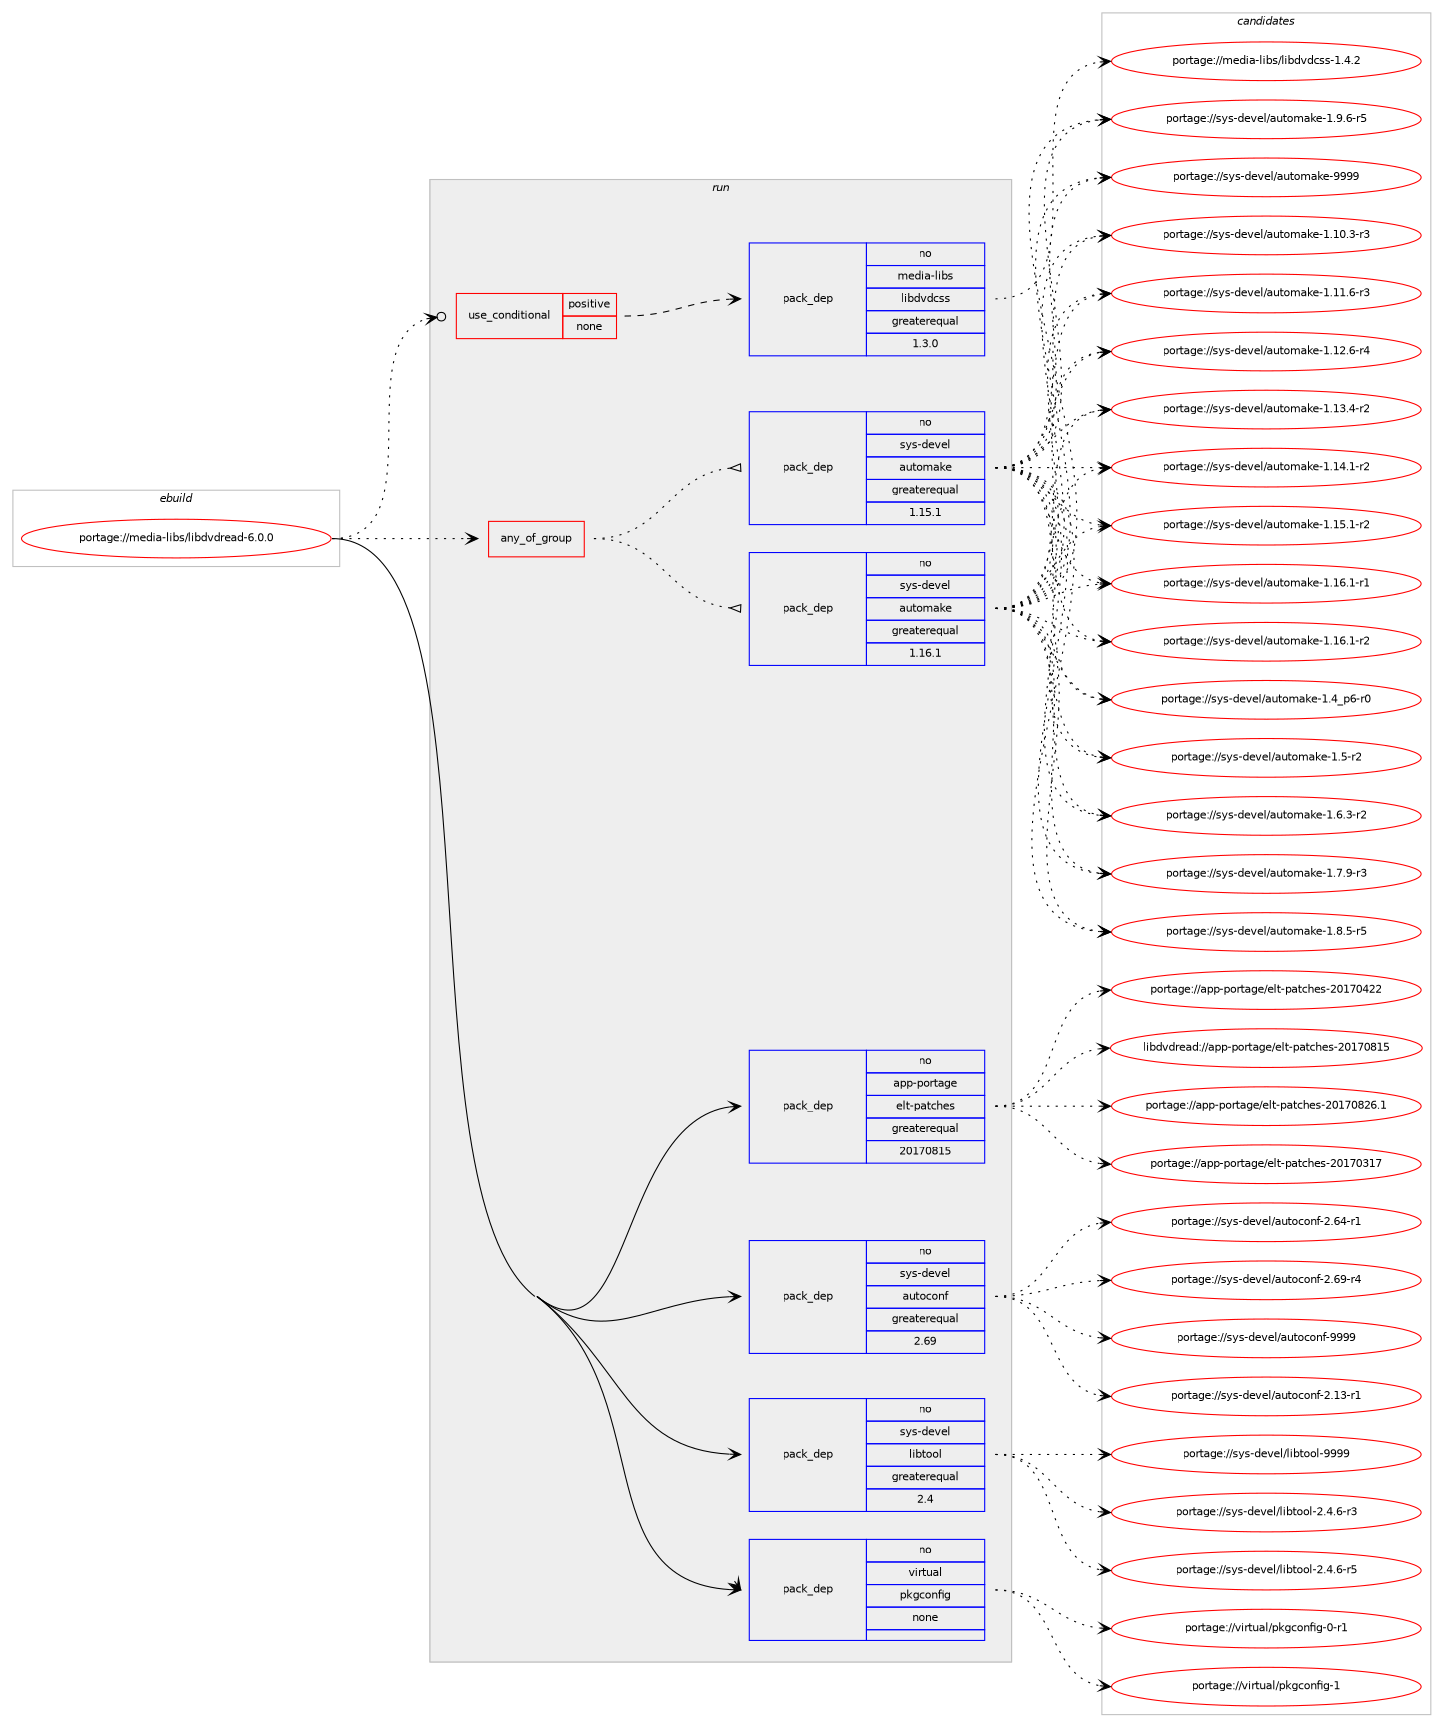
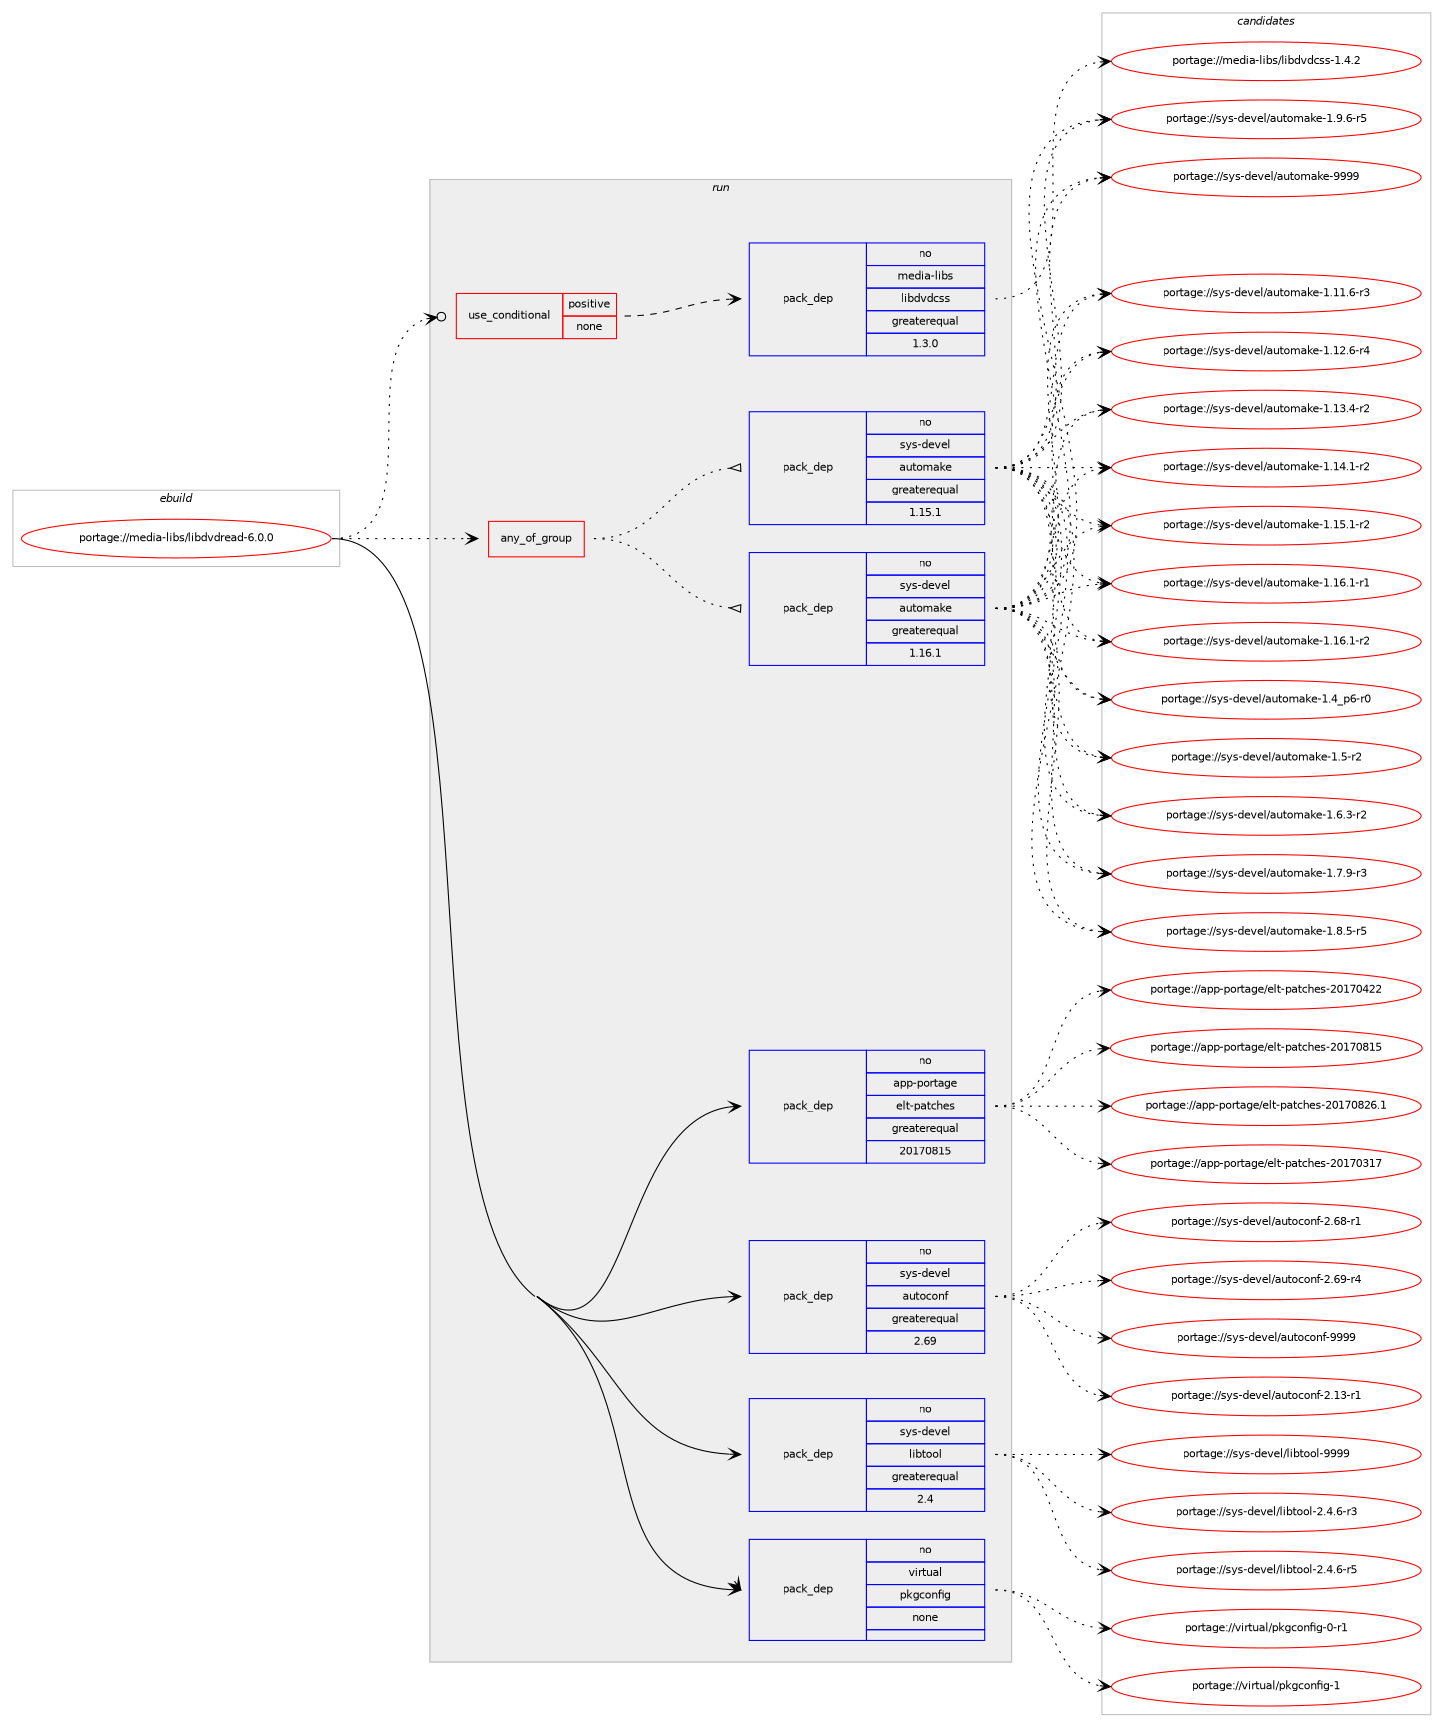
node "portage://sys-devel/automake-1.10.3-r3": removed
node "libdvdread://app-portage/elt-patches-20170815": label "libdvdread://app-portage/elt-patches-20170815" -> "portage://app-portage/elt-patches-20170815"
node "portage://sys-devel/autoconf-2.64-r1": label "portage://sys-devel/autoconf-2.64-r1" -> "portage://sys-devel/autoconf-2.68-r1"
